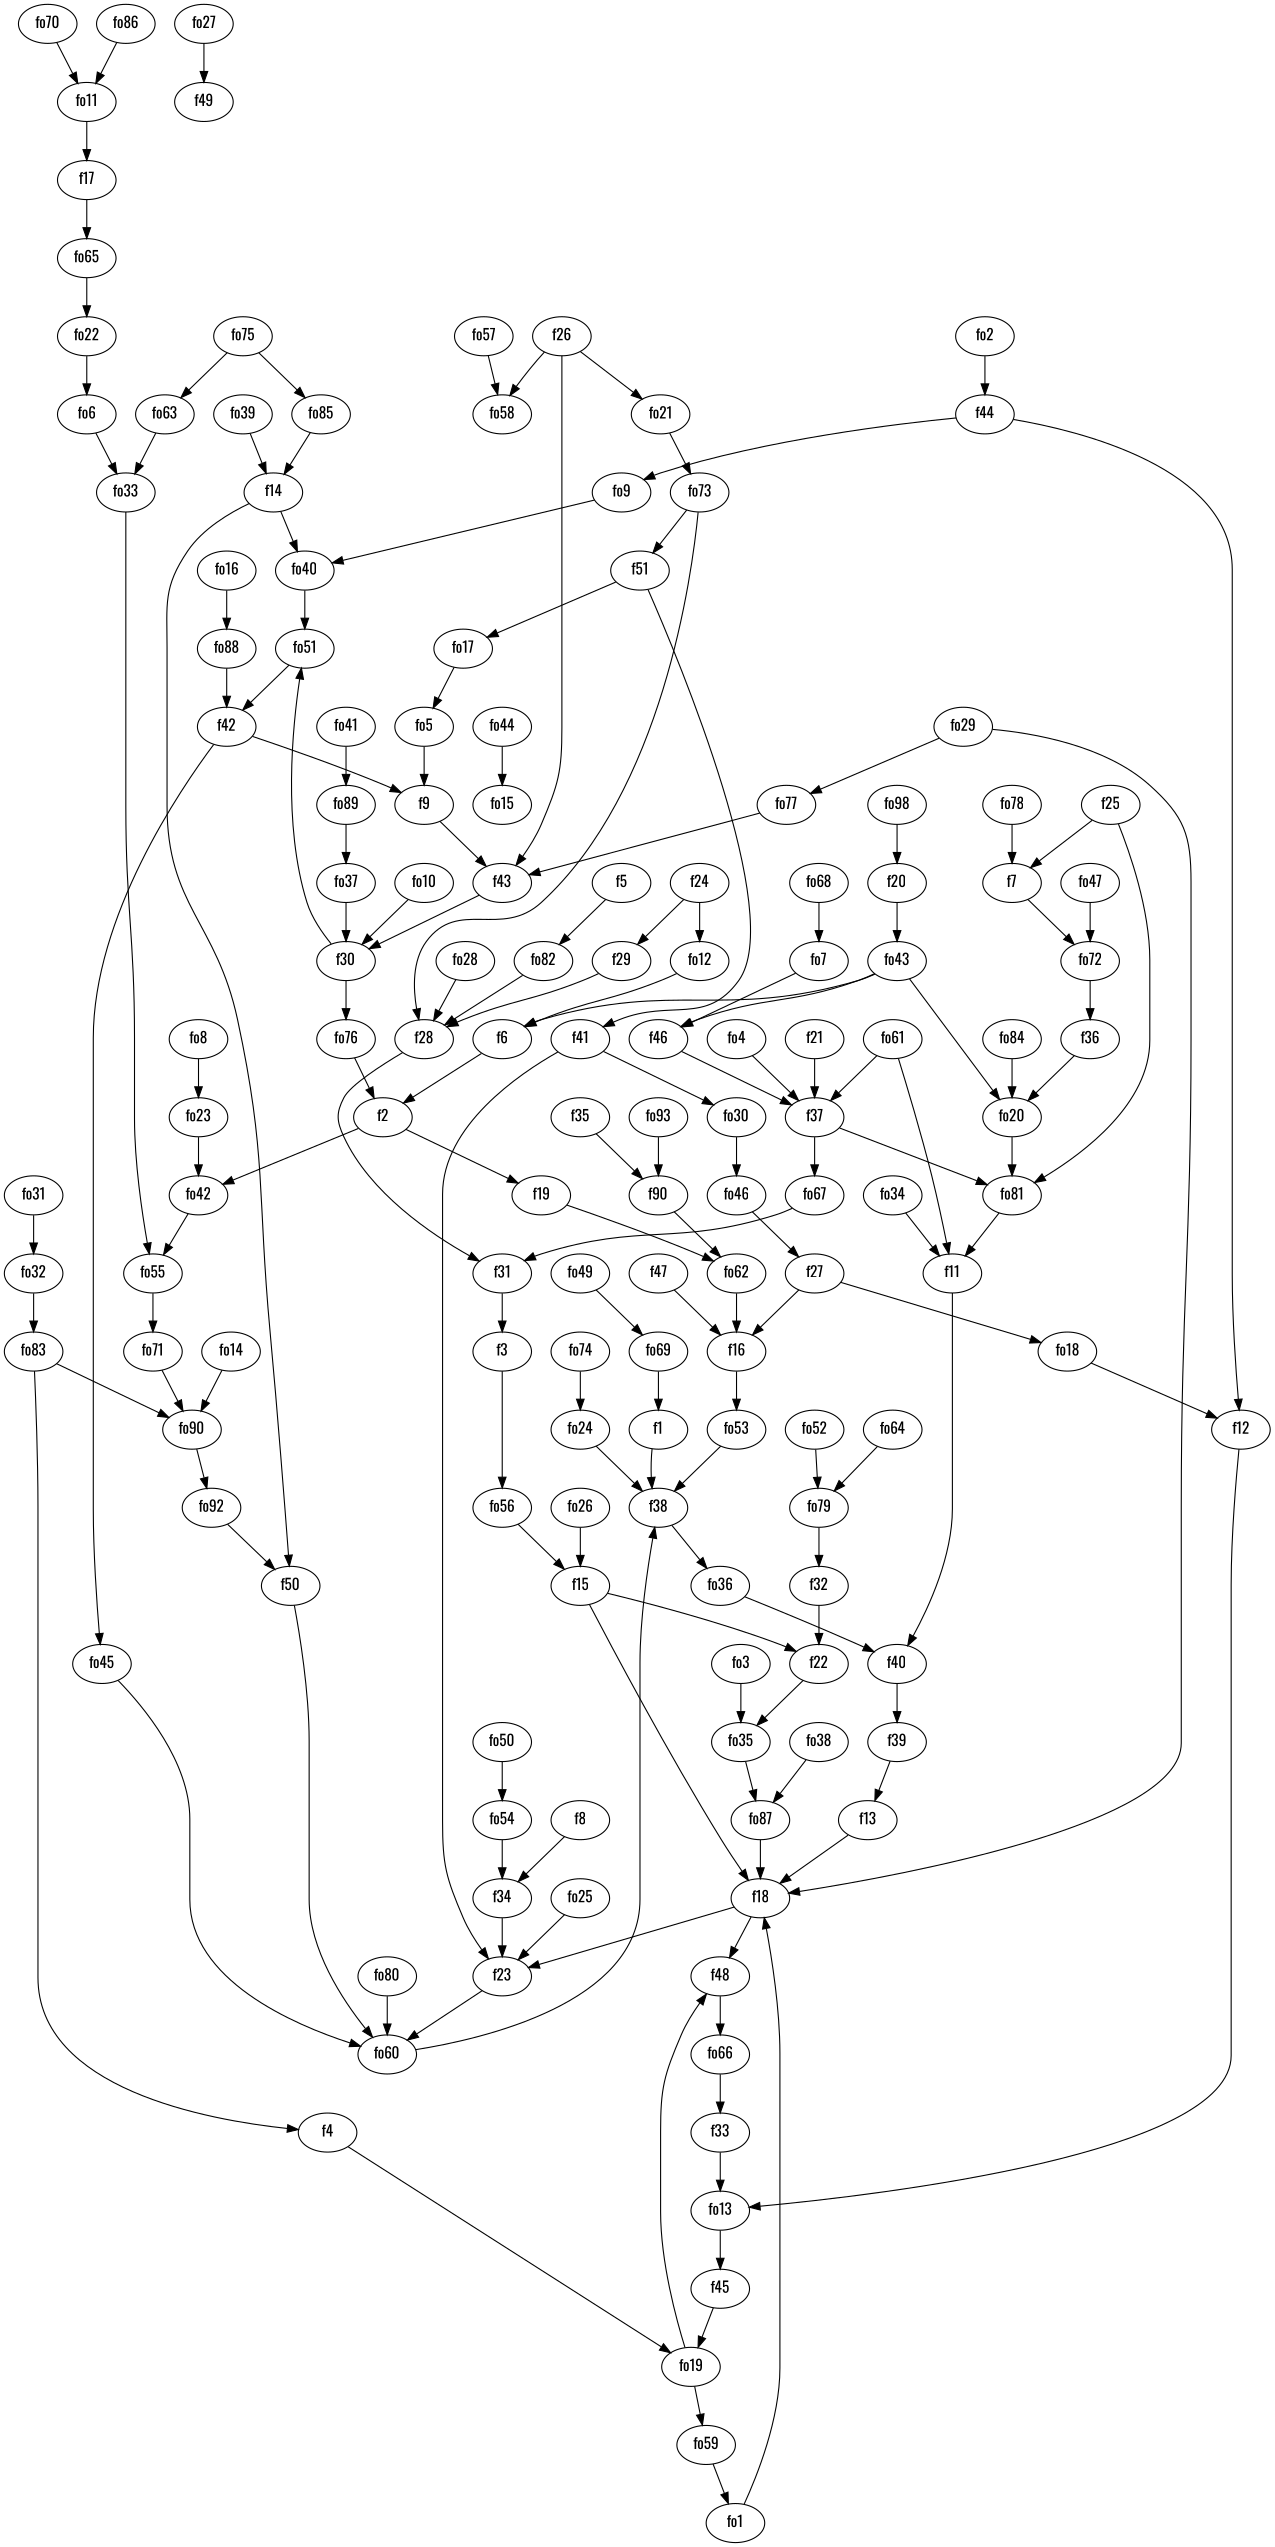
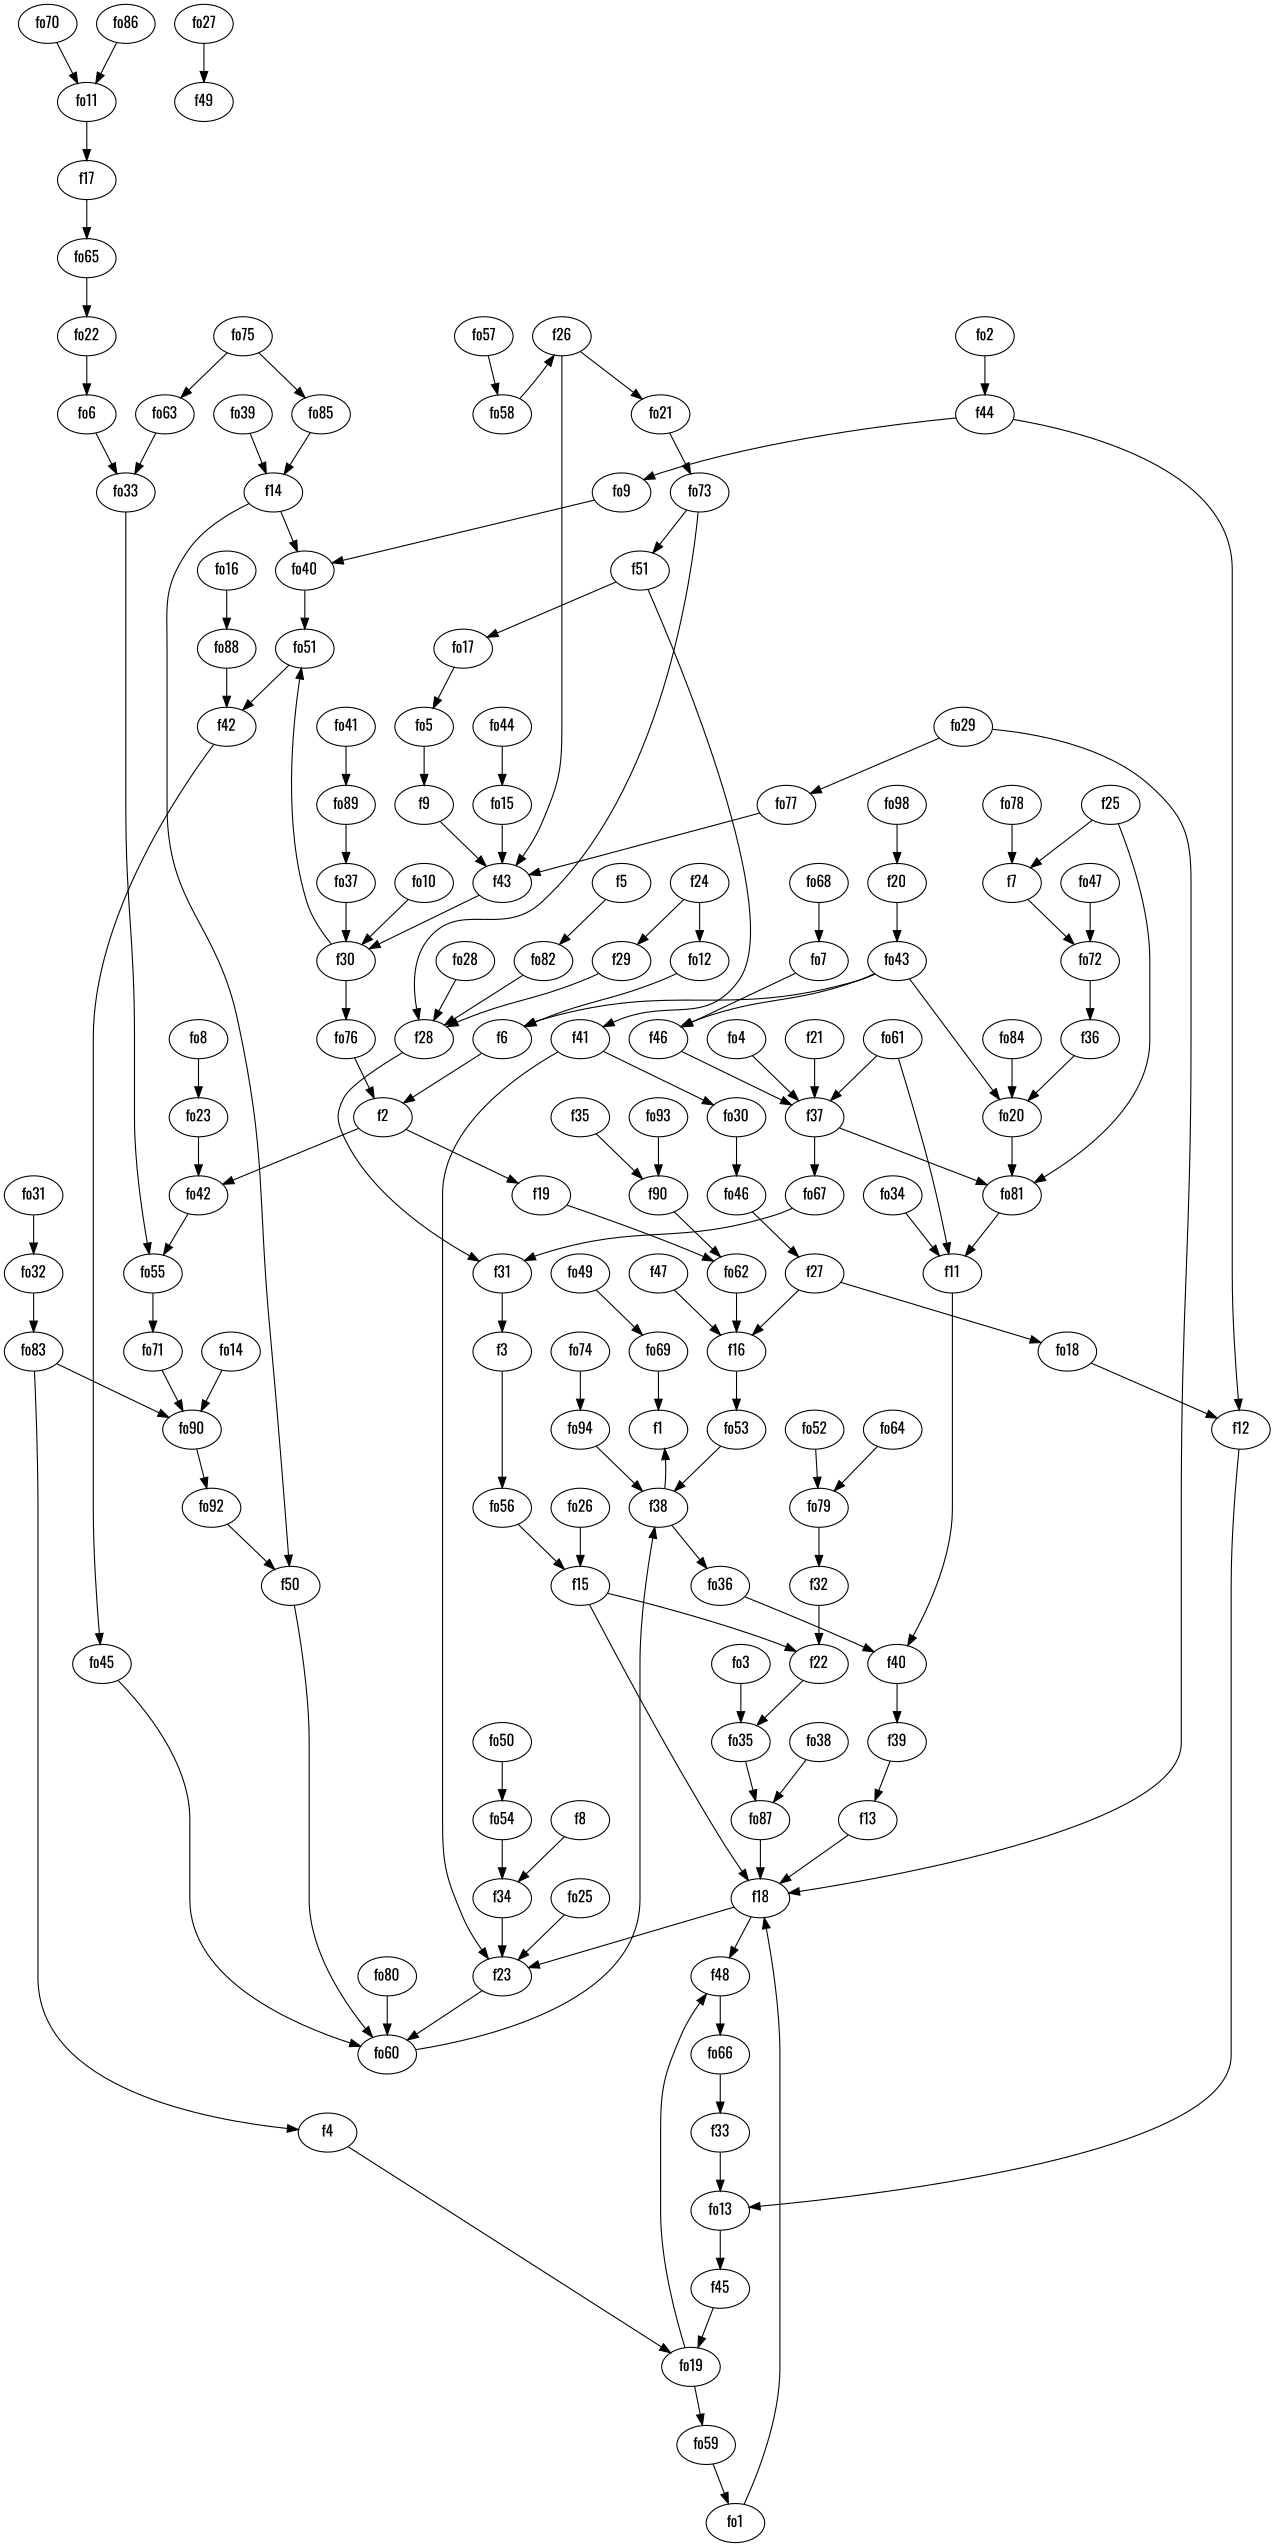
edge "f26" -> "fo58": reversed
edge "f42" -> "f9": removed
edge "fo15" -> "f43": added
node "fo24": label "fo24" -> "fo94"
edge "f1" -> "f38": reversed
